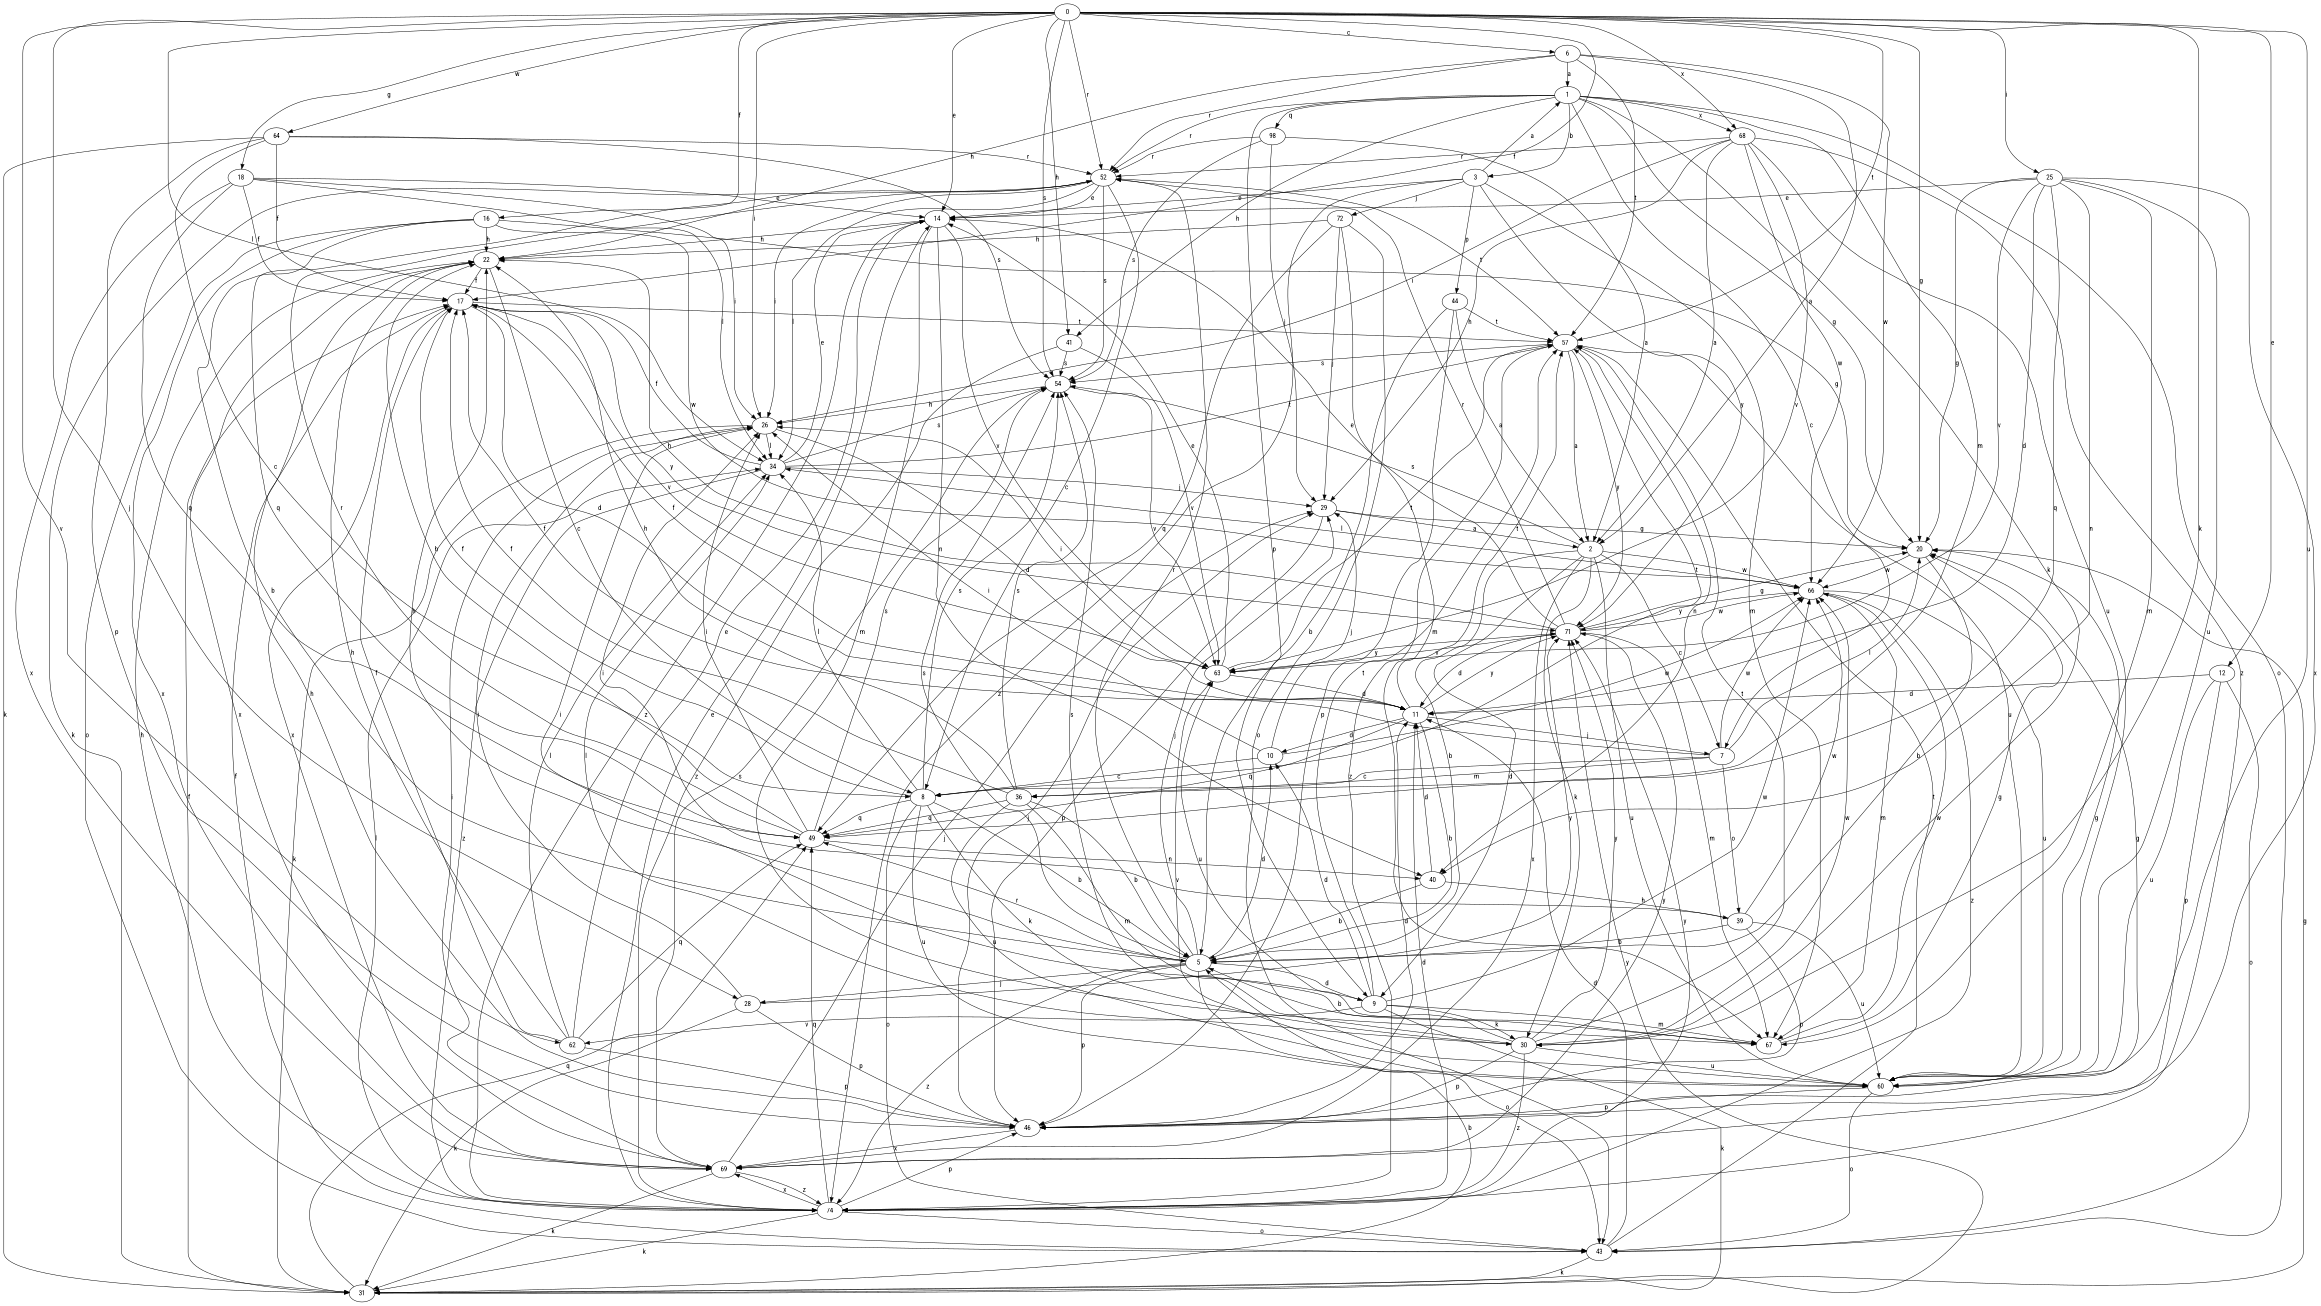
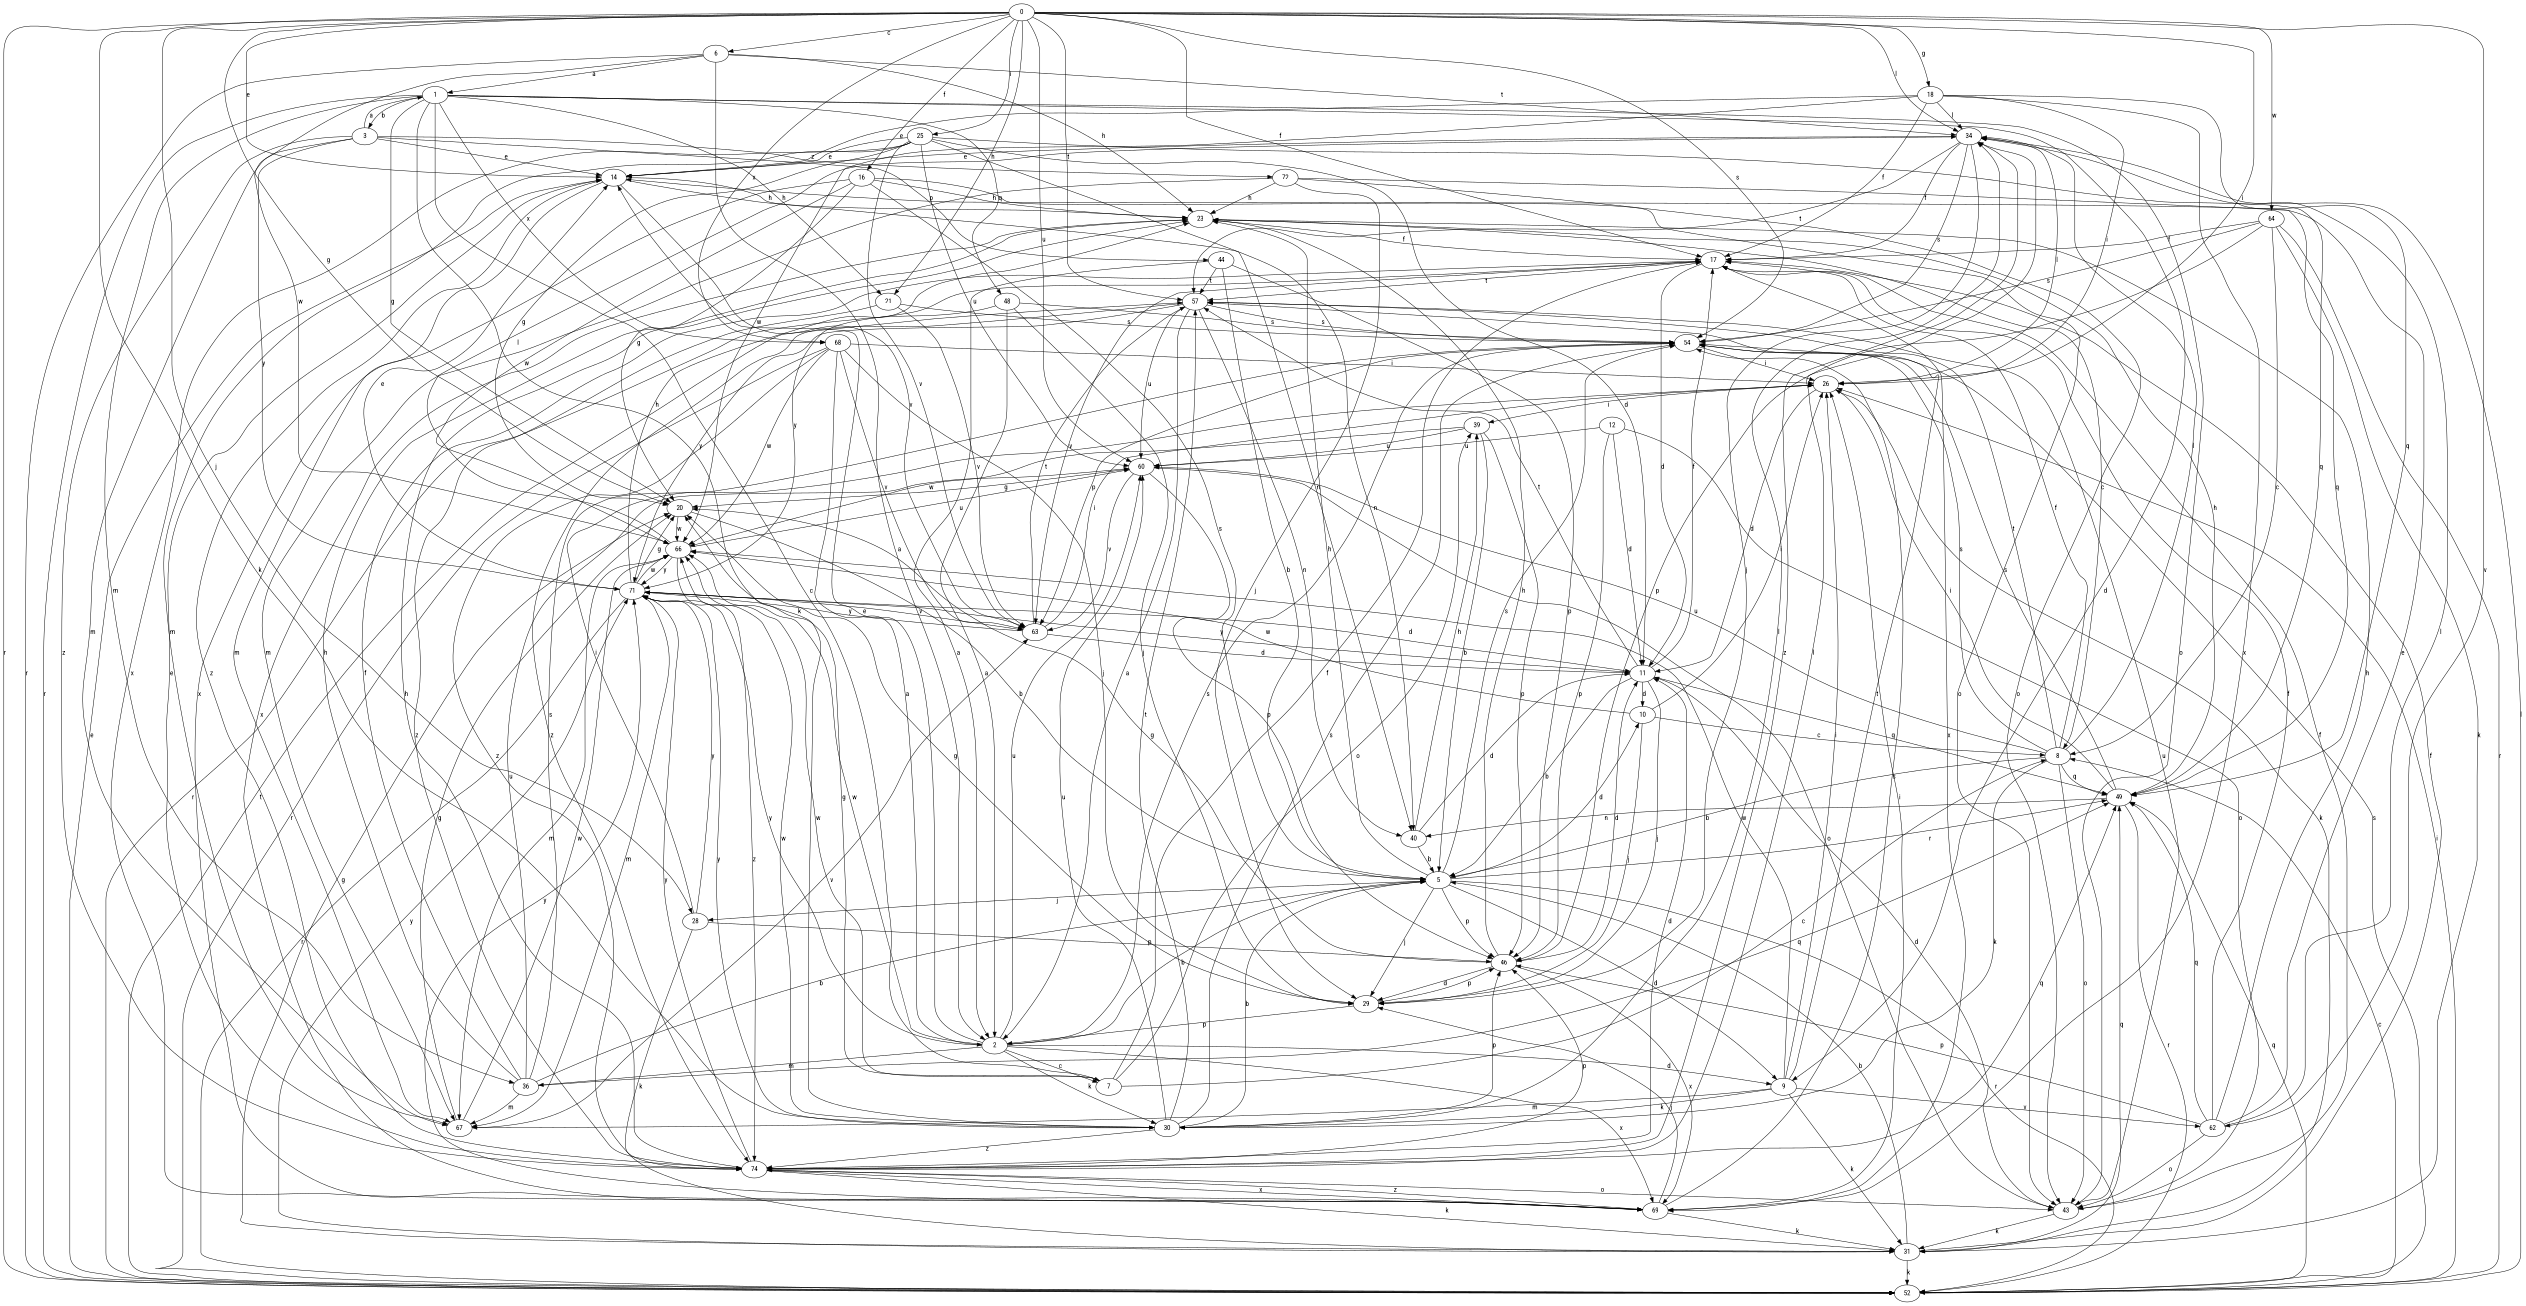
edge "0" -> "12": removed, label "e"
node "98": label "98" -> "48"
edge "18" -> "66": added, label "w"
edge "6" -> "57": now "6" -> "34"
edge "3" -> "72": label "j" -> "z"
node "22": label "22" -> "23"
edge "68" -> "29": label "h" -> "j"
node "41": label "41" -> "21"
edge "54" -> "26": label "h" -> "i"
edge "52" -> "31": reversed
edge "63" -> "14": now "2" -> "14"
edge "54" -> "63": label "v" -> "p"
edge "29" -> "2": label "a" -> "p"
edge "1" -> "9": label "p" -> "d"
edge "16" -> "5": label "b" -> "s"
edge "68" -> "60": removed, label "u"
edge "7" -> "20": label "l" -> "g"
edge "11" -> "7": now "11" -> "29"
edge "7" -> "36": now "2" -> "36"
edge "43" -> "57": label "t" -> "u"
edge "46" -> "29": label "j" -> "d"
edge "2" -> "71": added, label "y"
edge "67" -> "63": label "u" -> "v"
edge "39" -> "26": reversed
edge "9" -> "10": removed, label "d"
edge "5" -> "74": removed, label "z"
edge "5" -> "43": now "62" -> "43"
